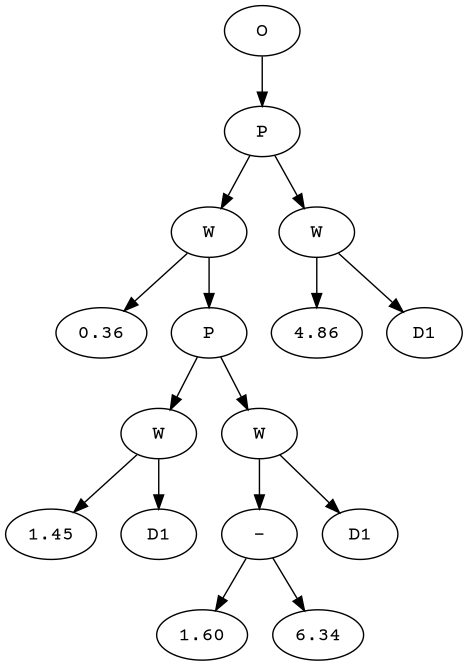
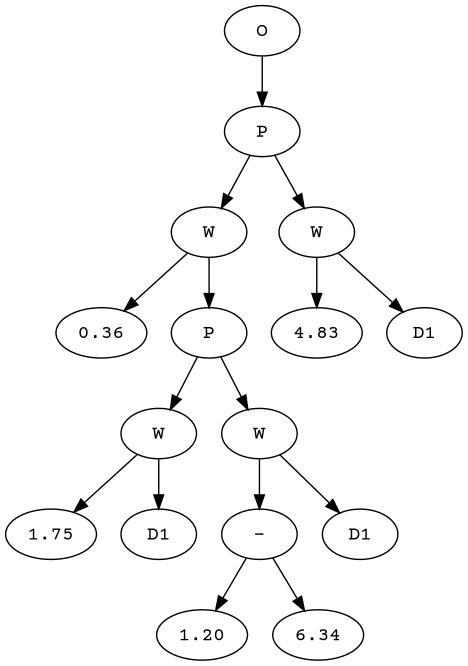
node "4.86": label "4.86" -> "4.83"
node "1.45": label "1.45" -> "1.75"
node "1.60": label "1.60" -> "1.20"
